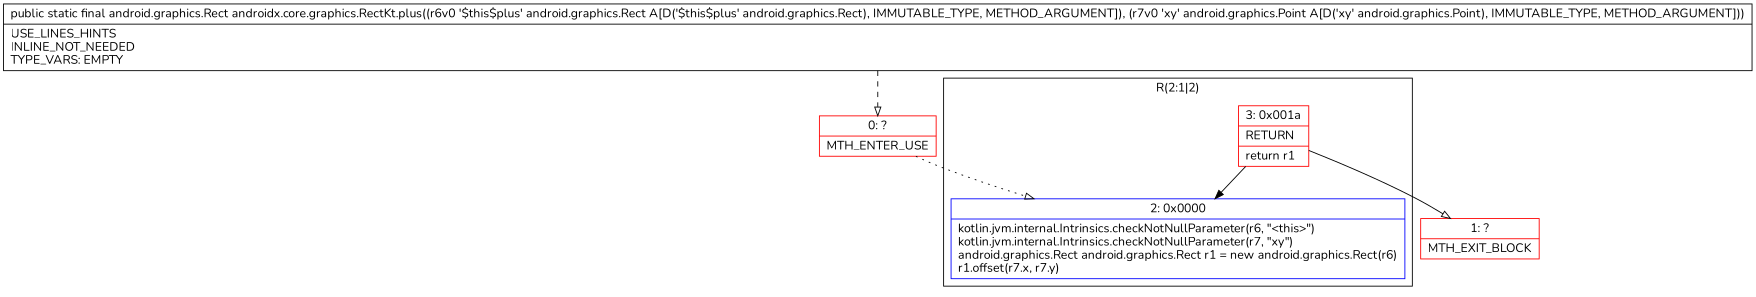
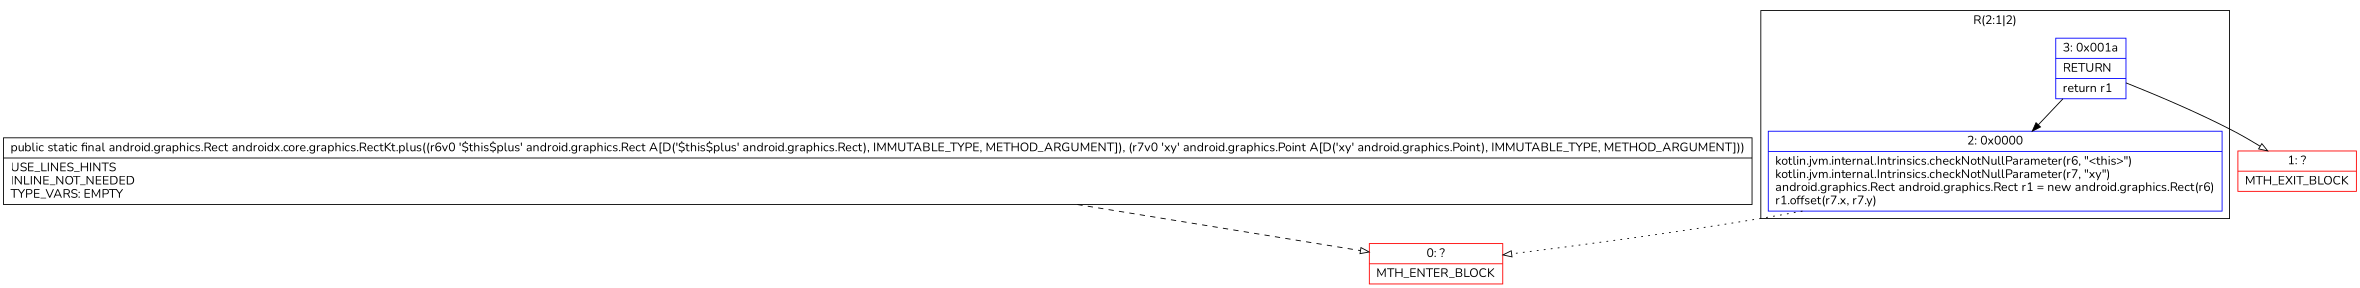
node "3: 0x001a": color red -> blue
node "0: ?": text "MTH_ENTER_USE" -> "MTH_ENTER_BLOCK"
edge "0: ?" -> "2: 0x0000": reversed
